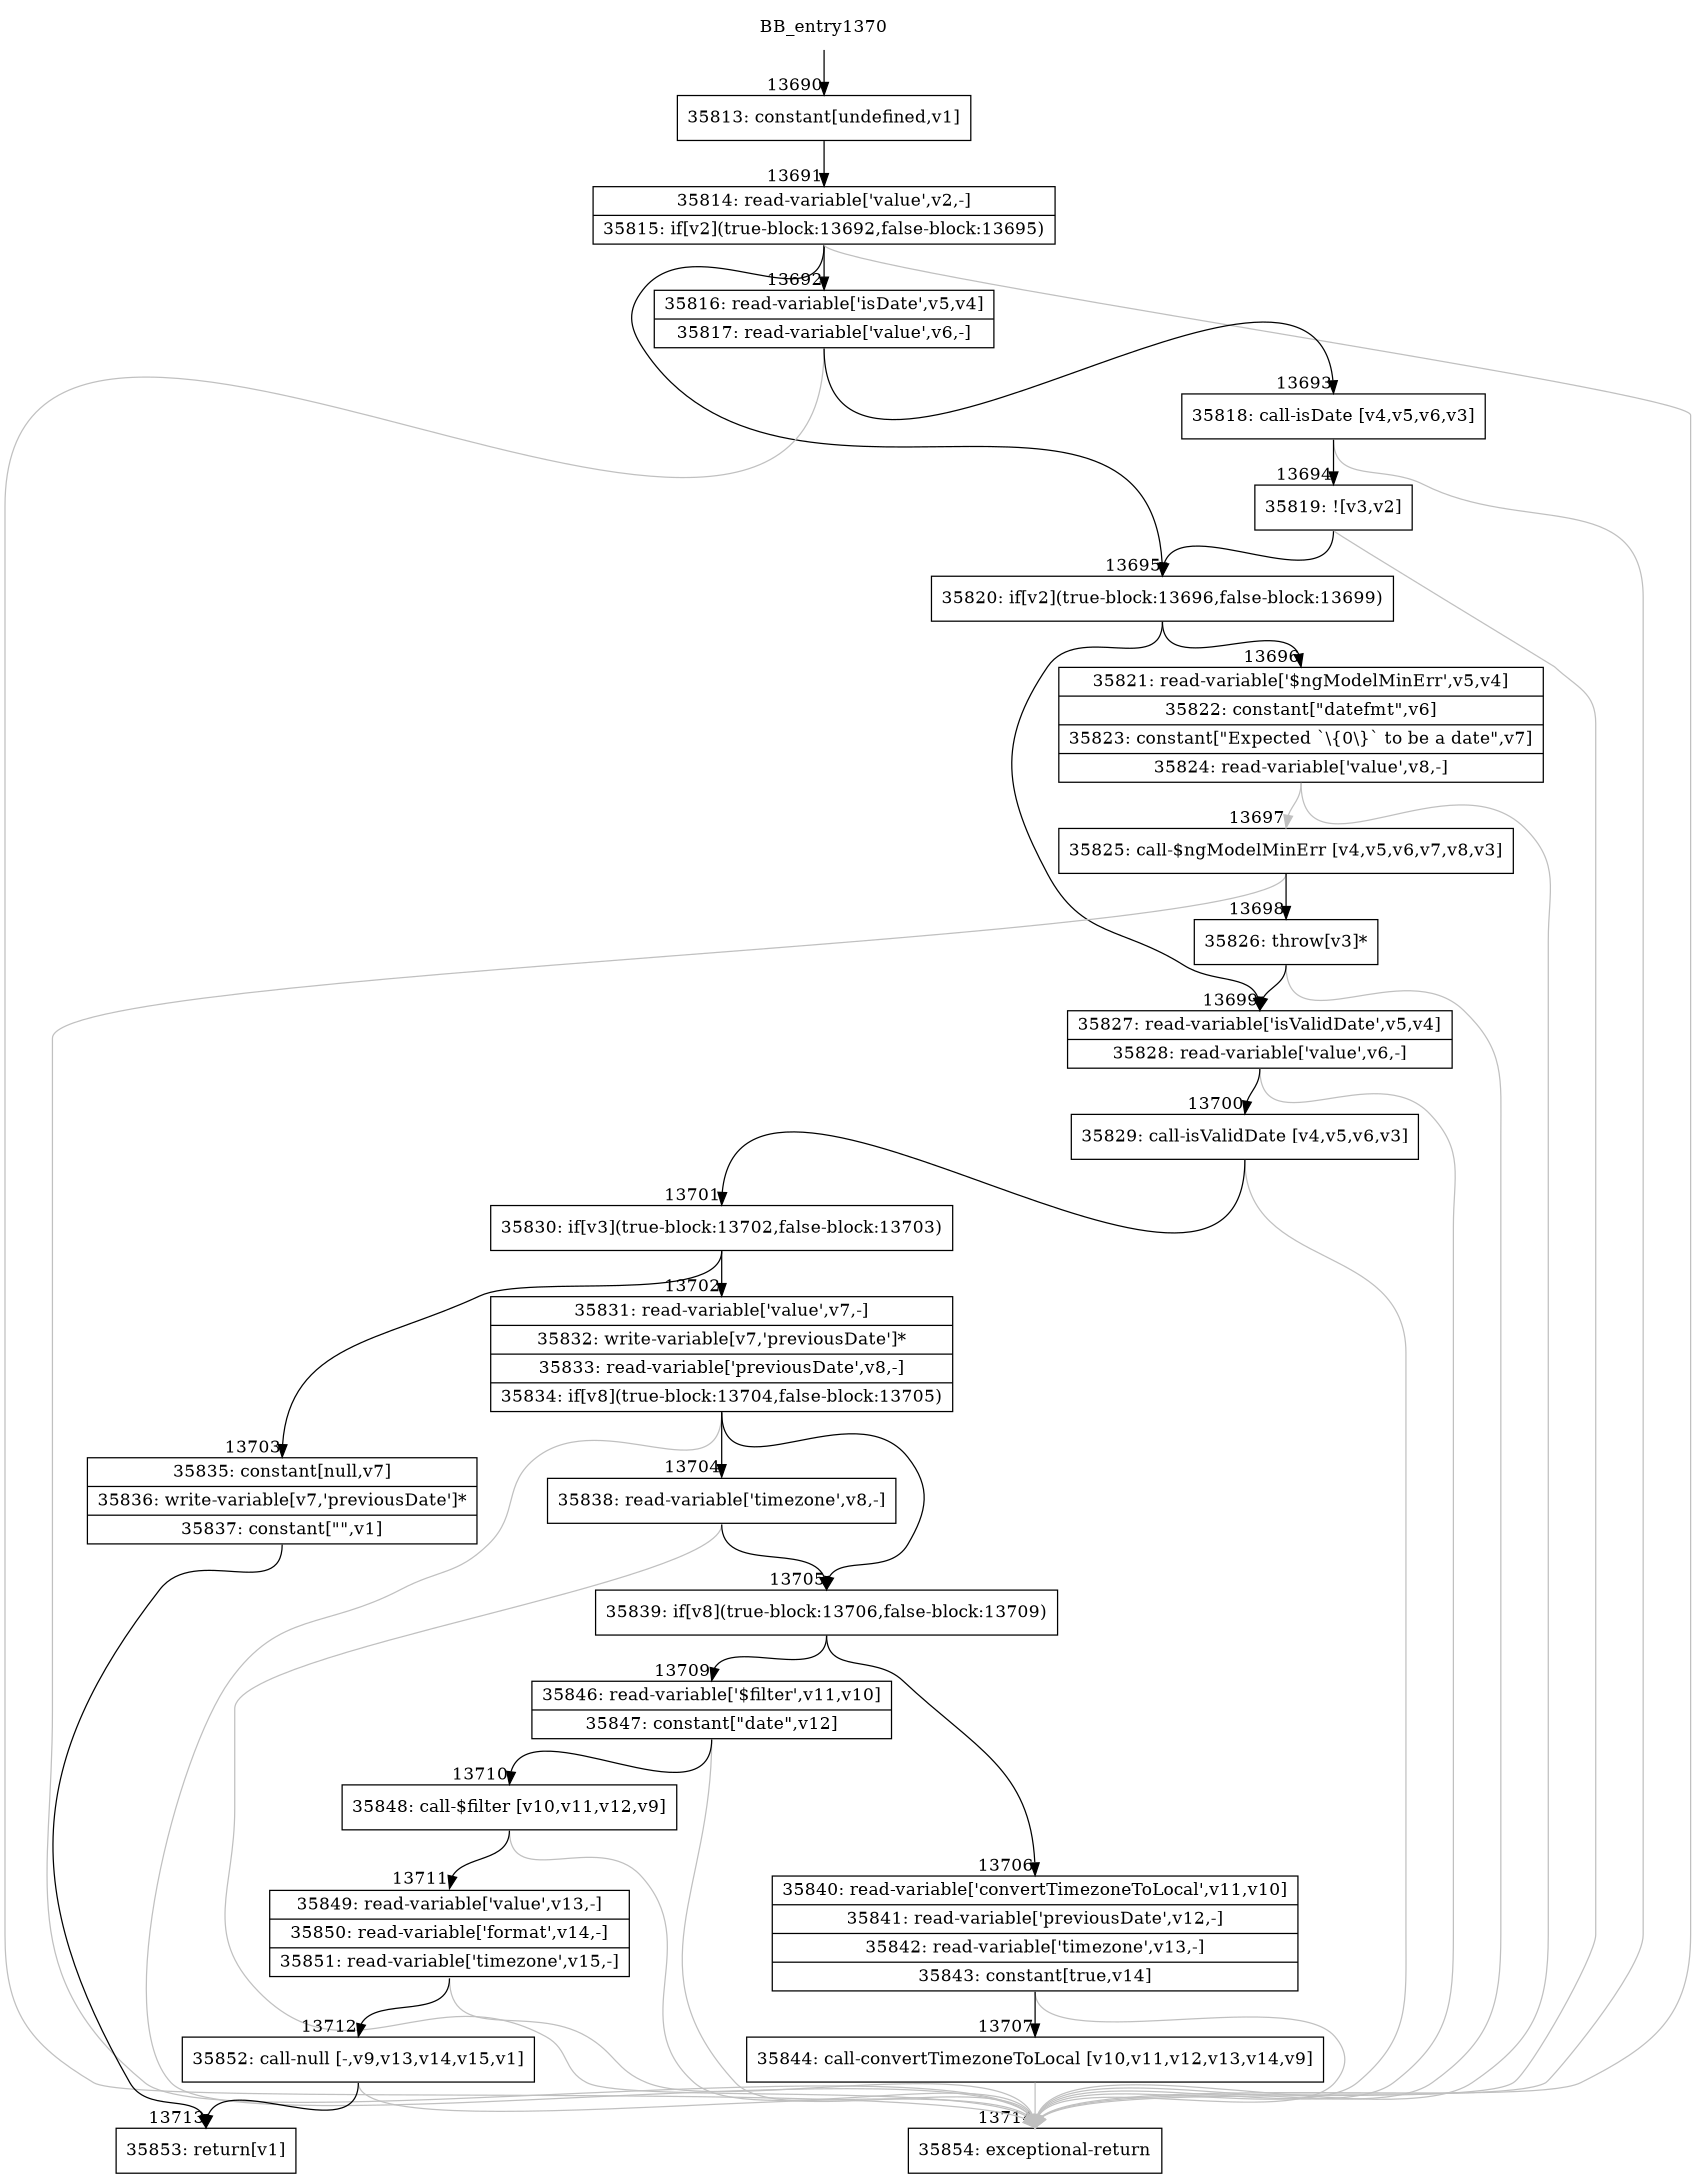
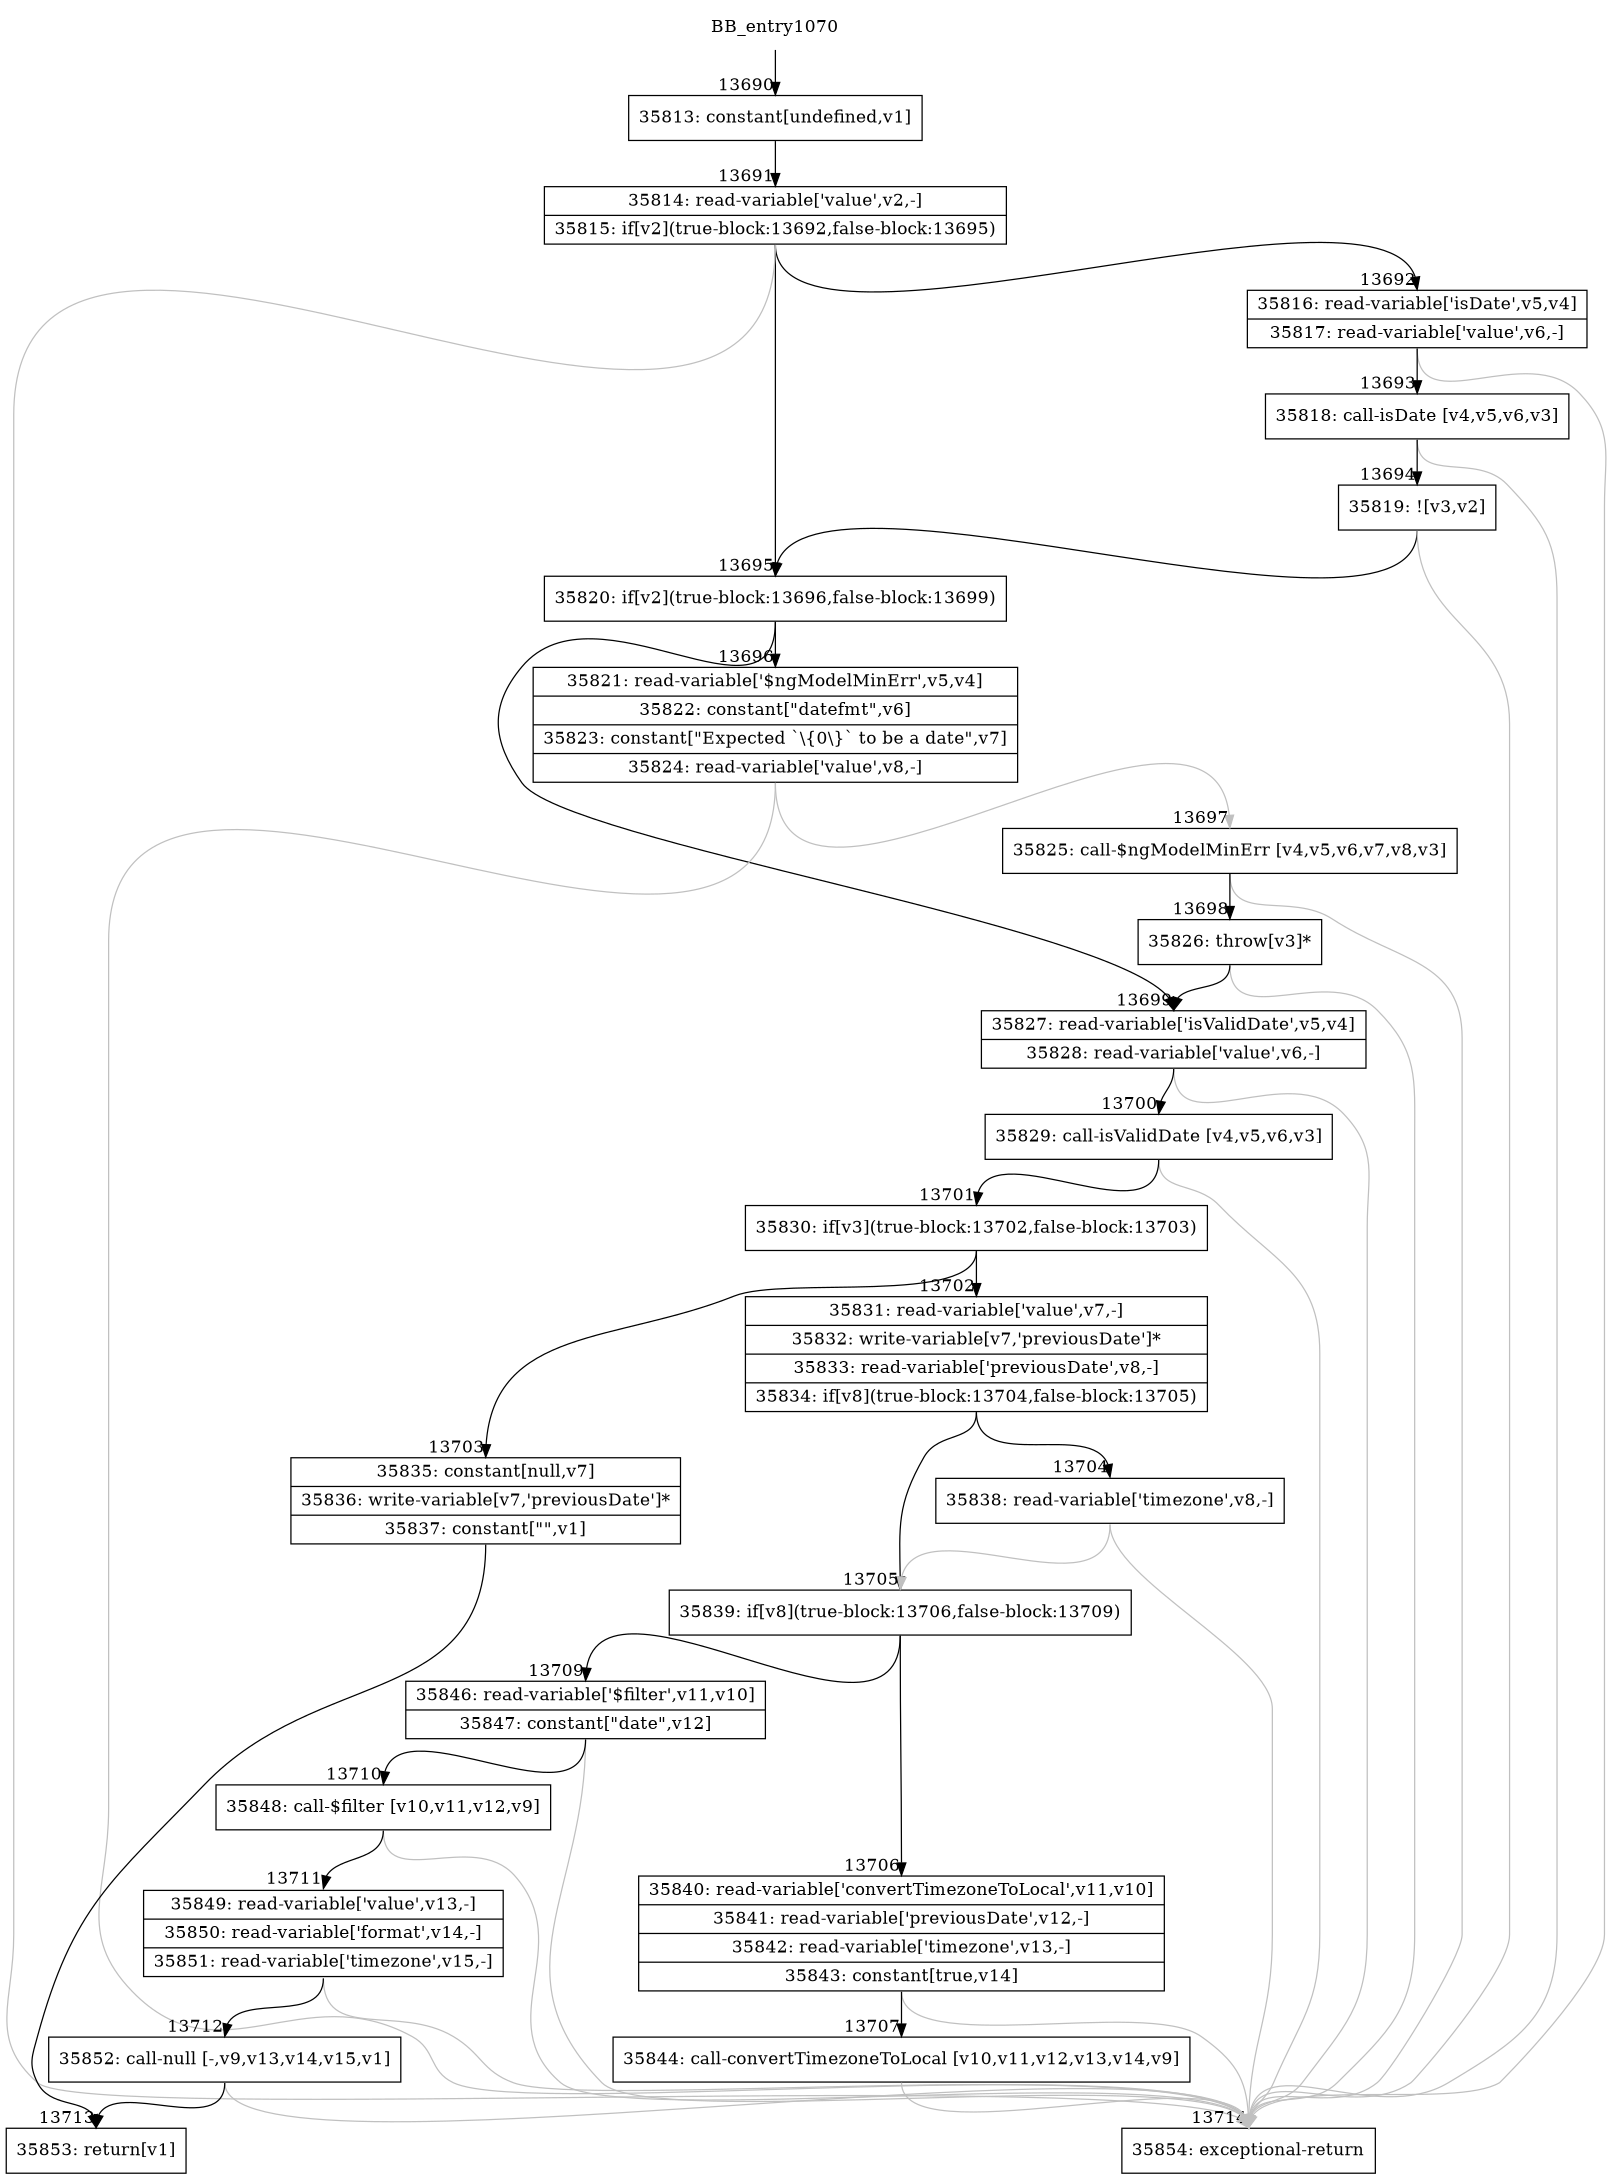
node "BB_entry1370": label "BB_entry1370" -> "BB_entry1070"
edge "35838: read-variable['timezone',v8,-]" -> "35839: if[v8](true-block:13706,false-block:13709)": color black -> gray
edge "35831: read-variable['value',v7,-]" -> "35854: exceptional-return": removed
